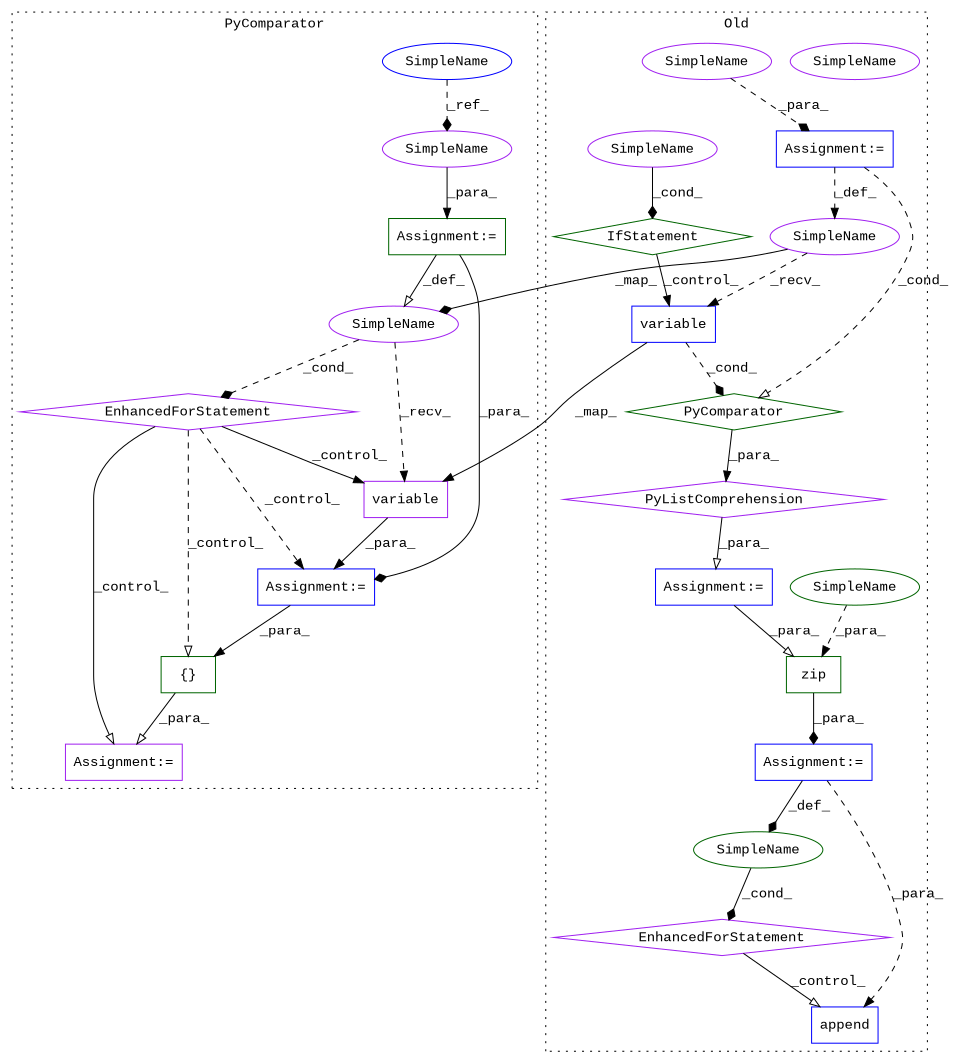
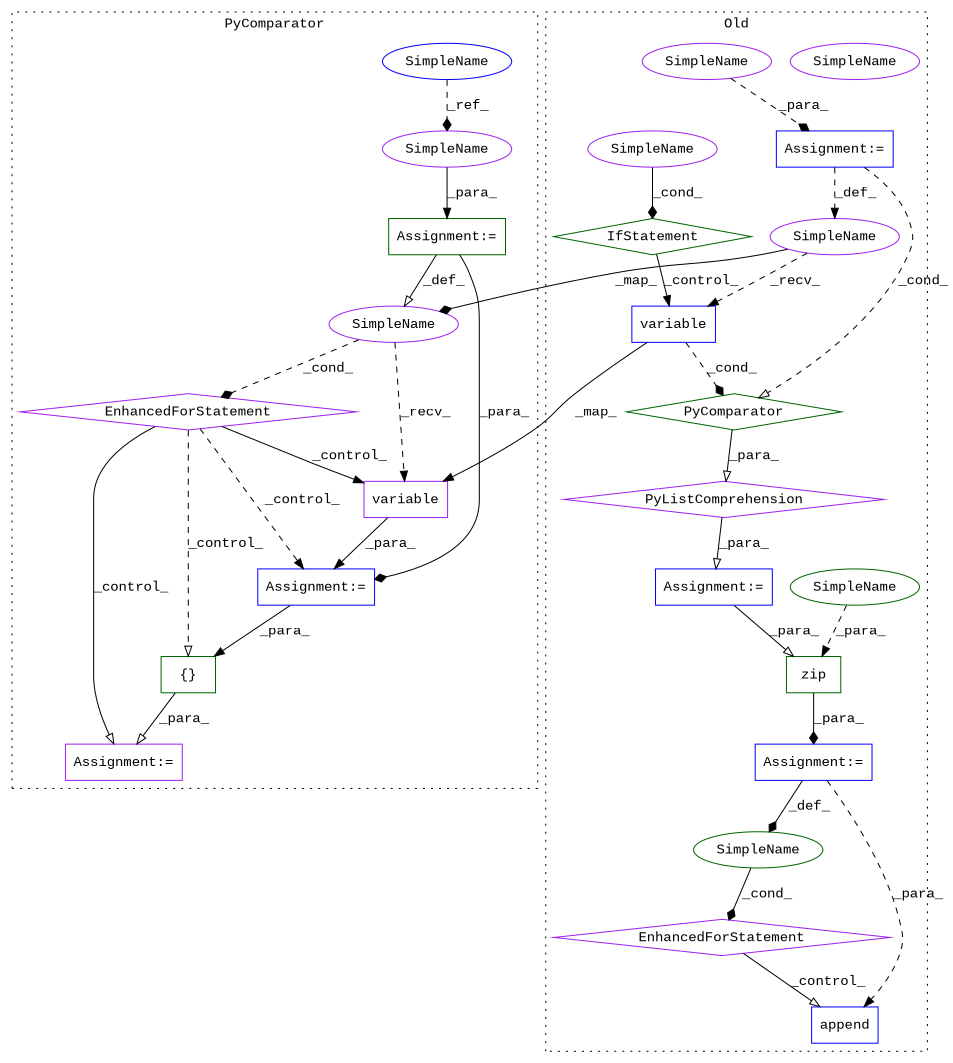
edge "PyComparator" -> "PyListComprehension": arrowhead normal -> onormal
